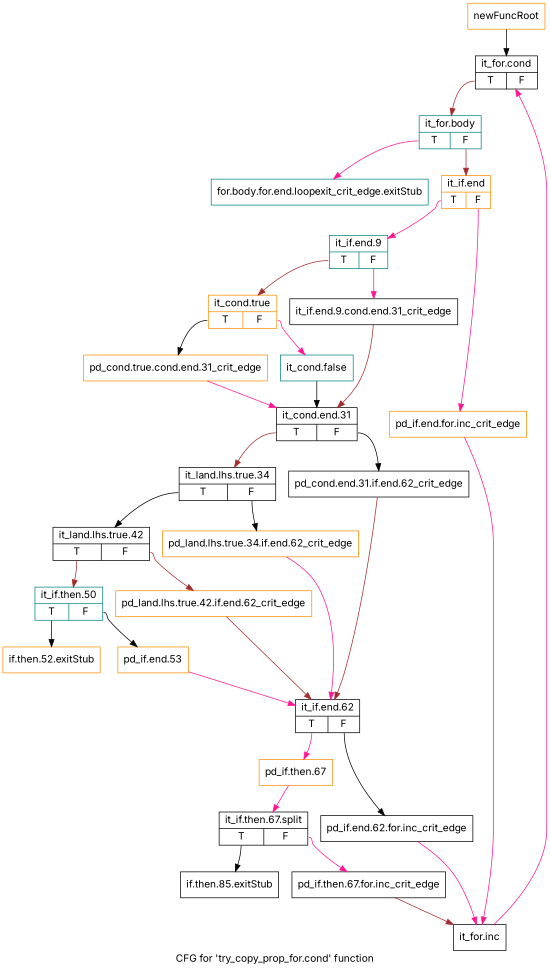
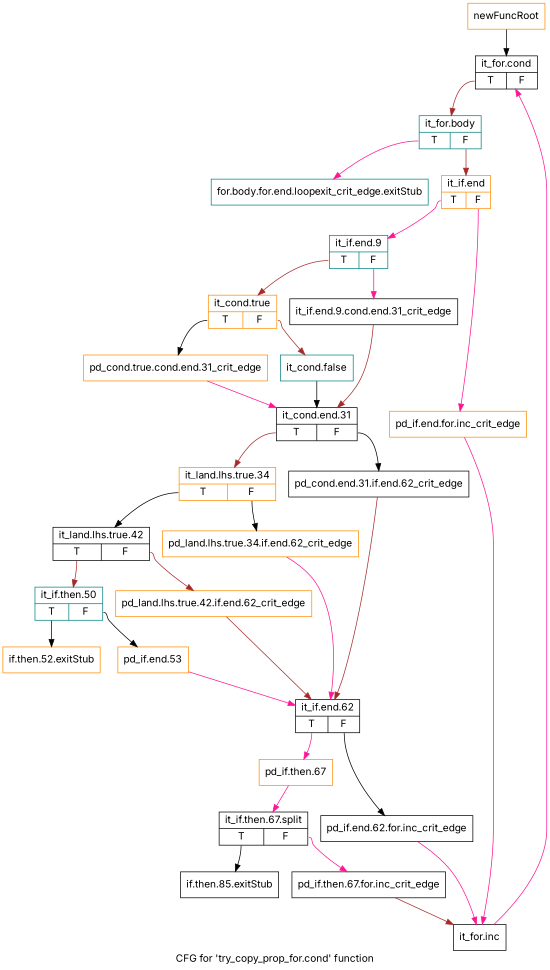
edge "it_cond.true" -> "it_cond.false": color deeppink -> brown
node "it_land.lhs.true.34": color black -> darkorange
